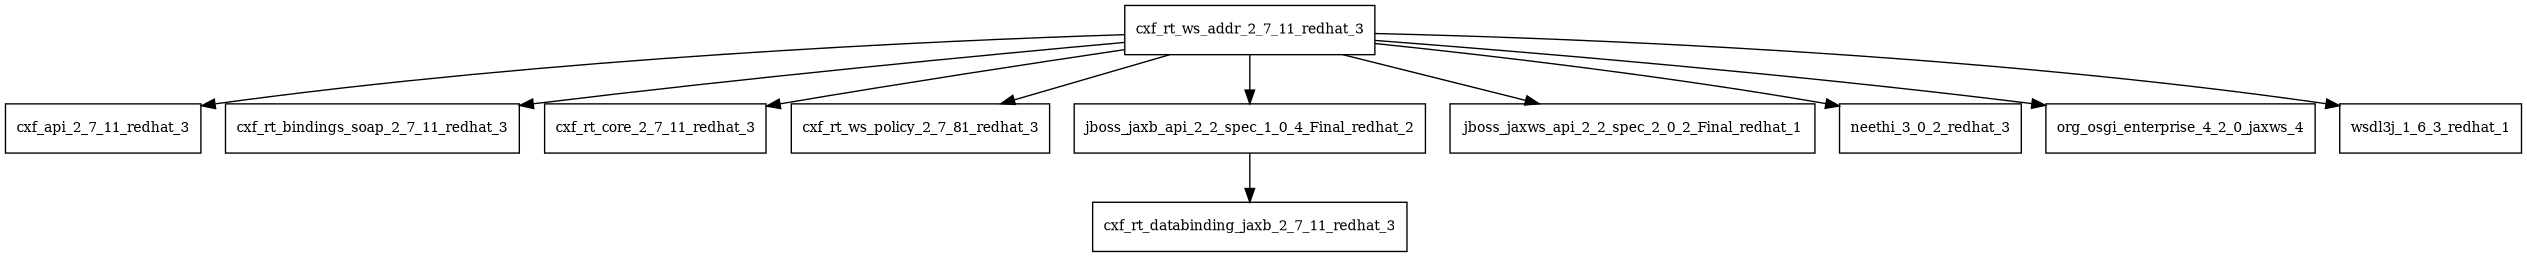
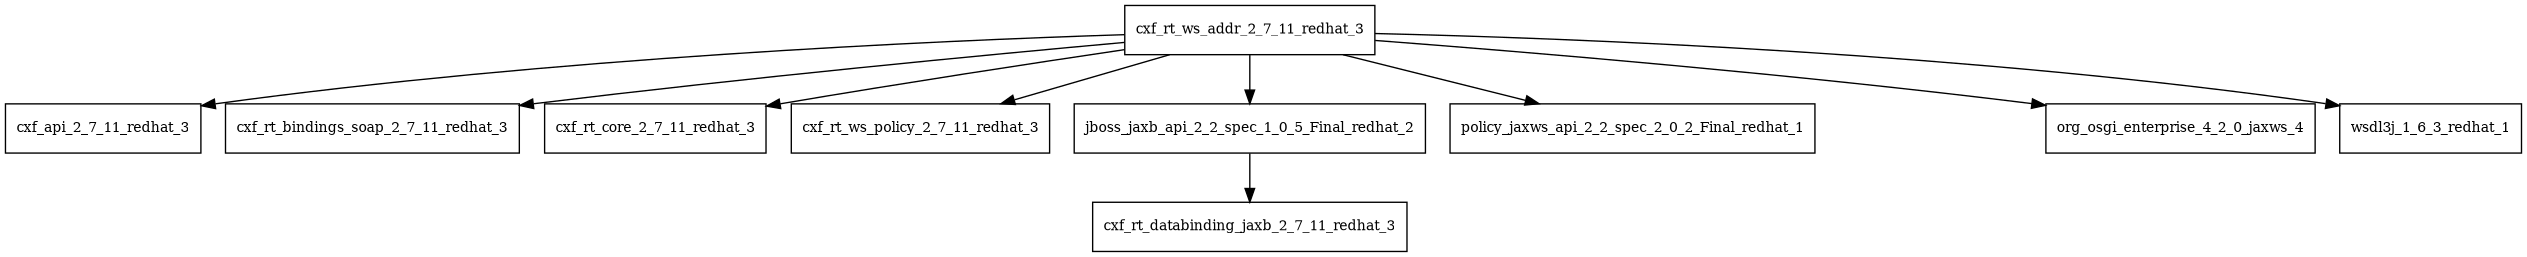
node "cxf_rt_ws_policy_2_7_81_redhat_3": label "cxf_rt_ws_policy_2_7_81_redhat_3" -> "cxf_rt_ws_policy_2_7_11_redhat_3"
node "jboss_jaxb_api_2_2_spec_1_0_4_Final_redhat_2": label "jboss_jaxb_api_2_2_spec_1_0_4_Final_redhat_2" -> "jboss_jaxb_api_2_2_spec_1_0_5_Final_redhat_2"
node "jboss_jaxws_api_2_2_spec_2_0_2_Final_redhat_1": label "jboss_jaxws_api_2_2_spec_2_0_2_Final_redhat_1" -> "policy_jaxws_api_2_2_spec_2_0_2_Final_redhat_1"
node "neethi_3_0_2_redhat_3": removed
